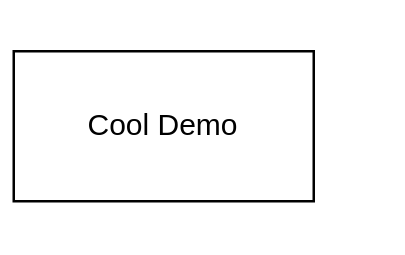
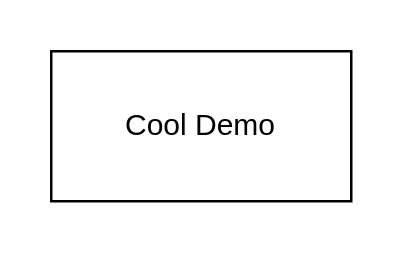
node "Cool Demo": moved (164, 126) -> (201, 126)
